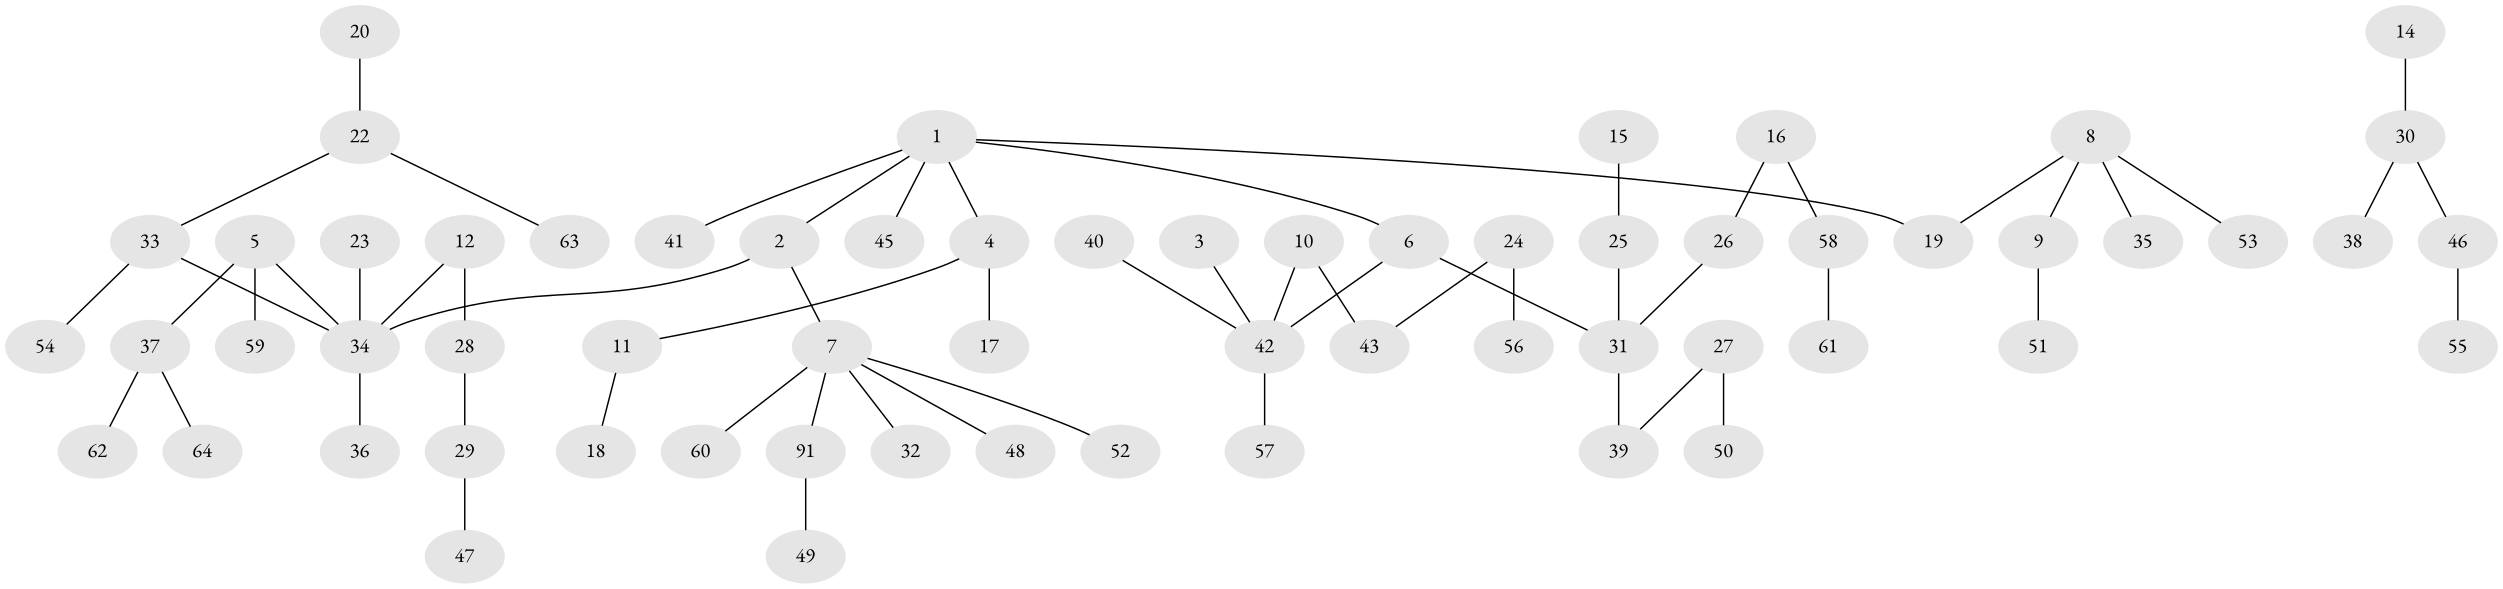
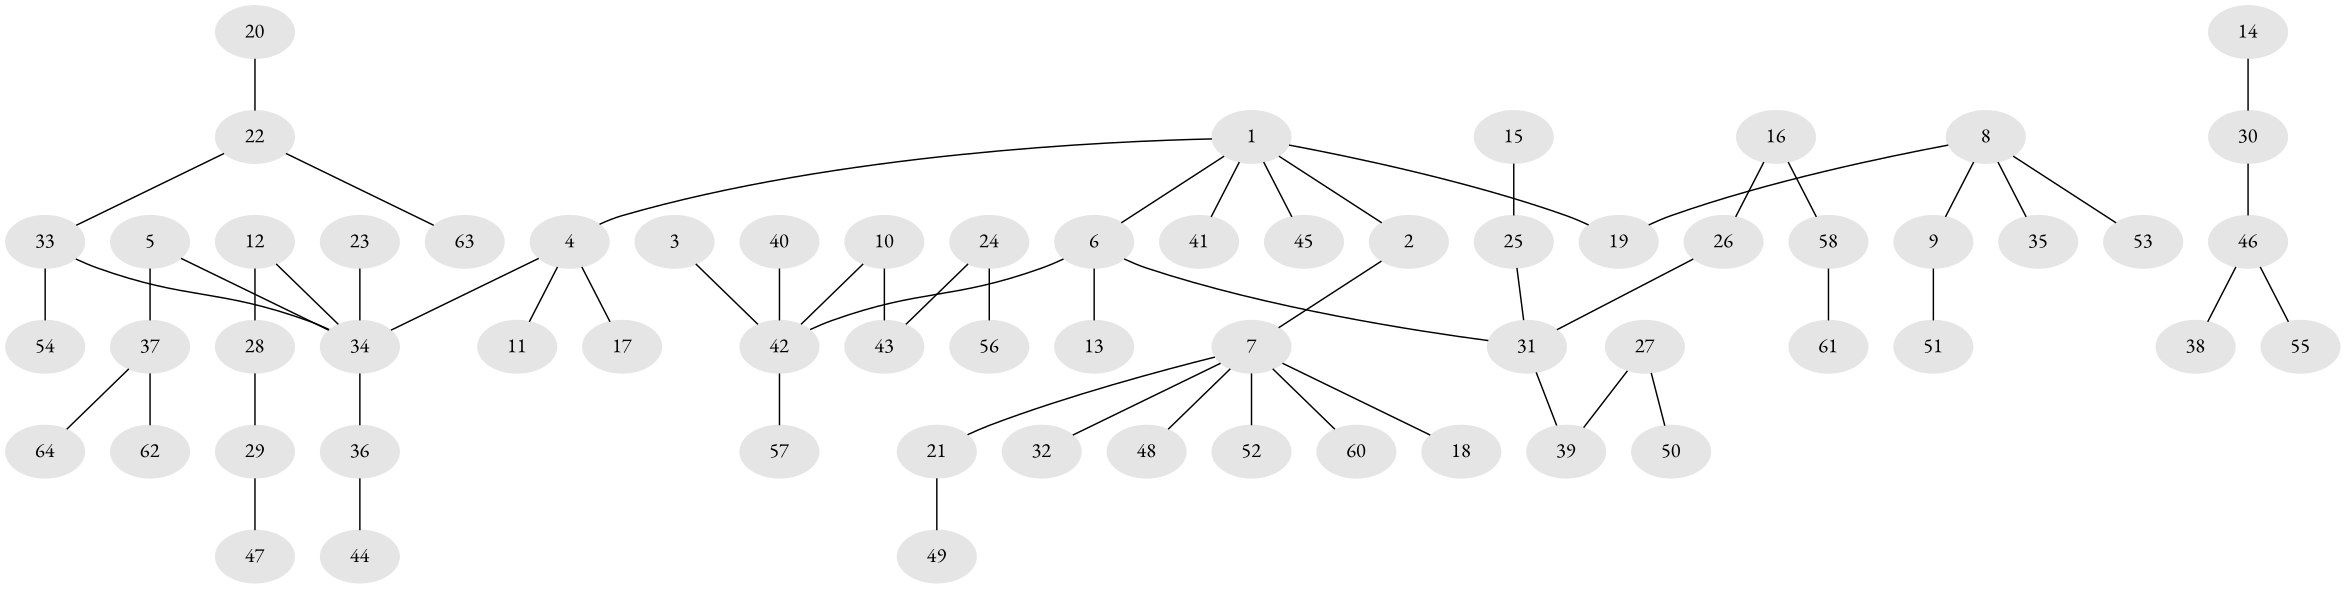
edge "30" -- "38": now "46" -- "38"
edge "2" -- "34": now "4" -- "34"
node "59": removed
node "13": added
edge "11" -- "18": now "7" -- "18"
node "91": label "91" -> "21"
node "44": added
